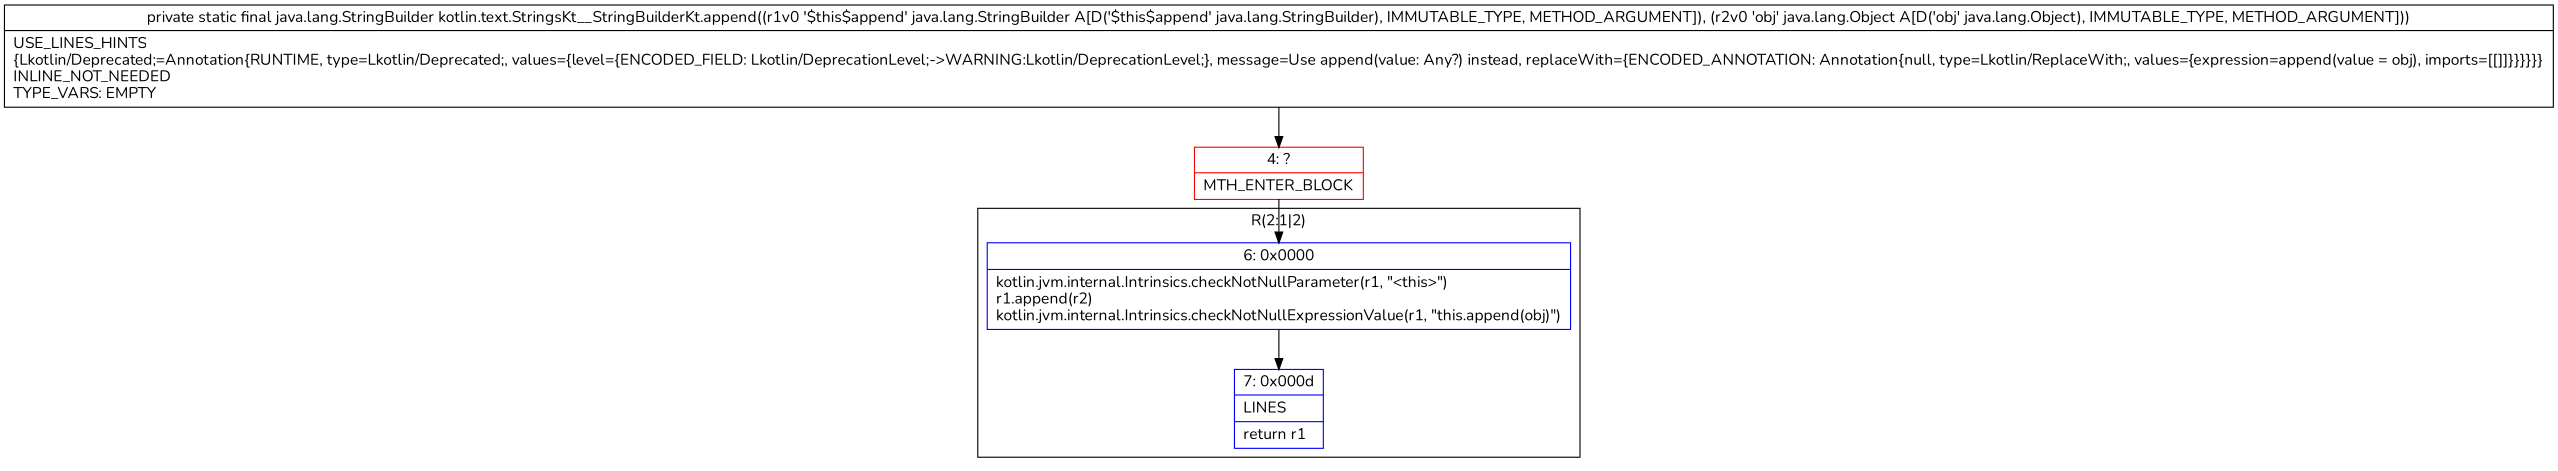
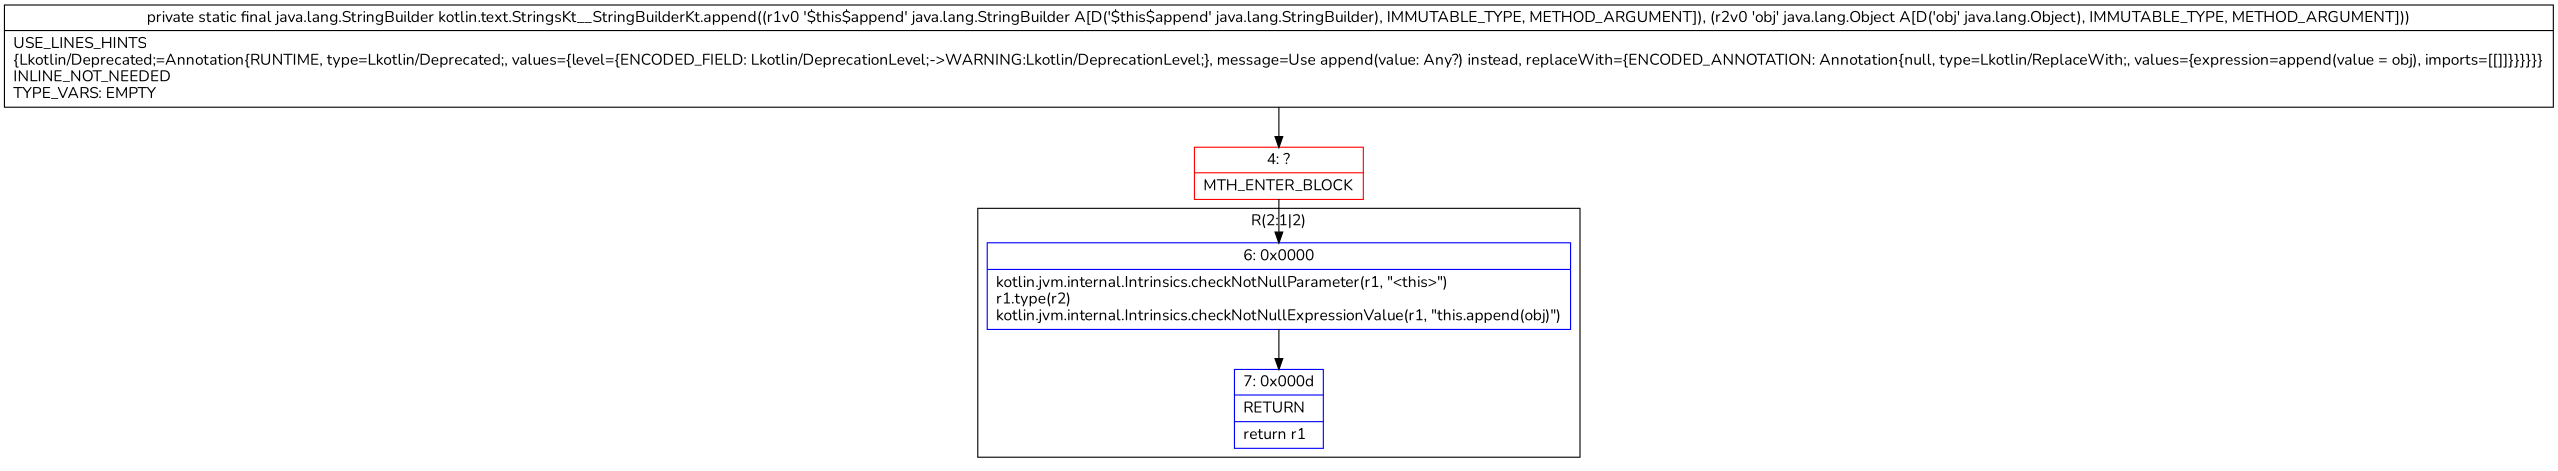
node "6: 0x0000": text "r1.append(r2)" -> "r1.type(r2)"
node "7: 0x000d": text "LINES" -> "RETURN"
